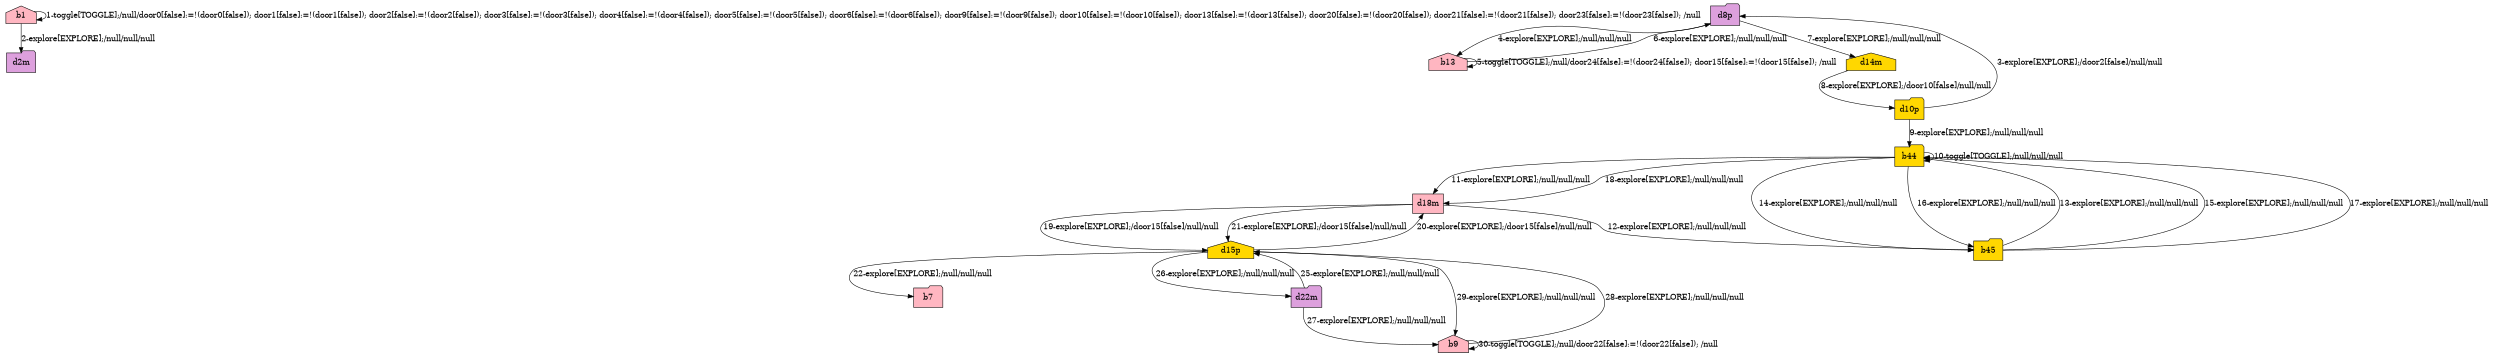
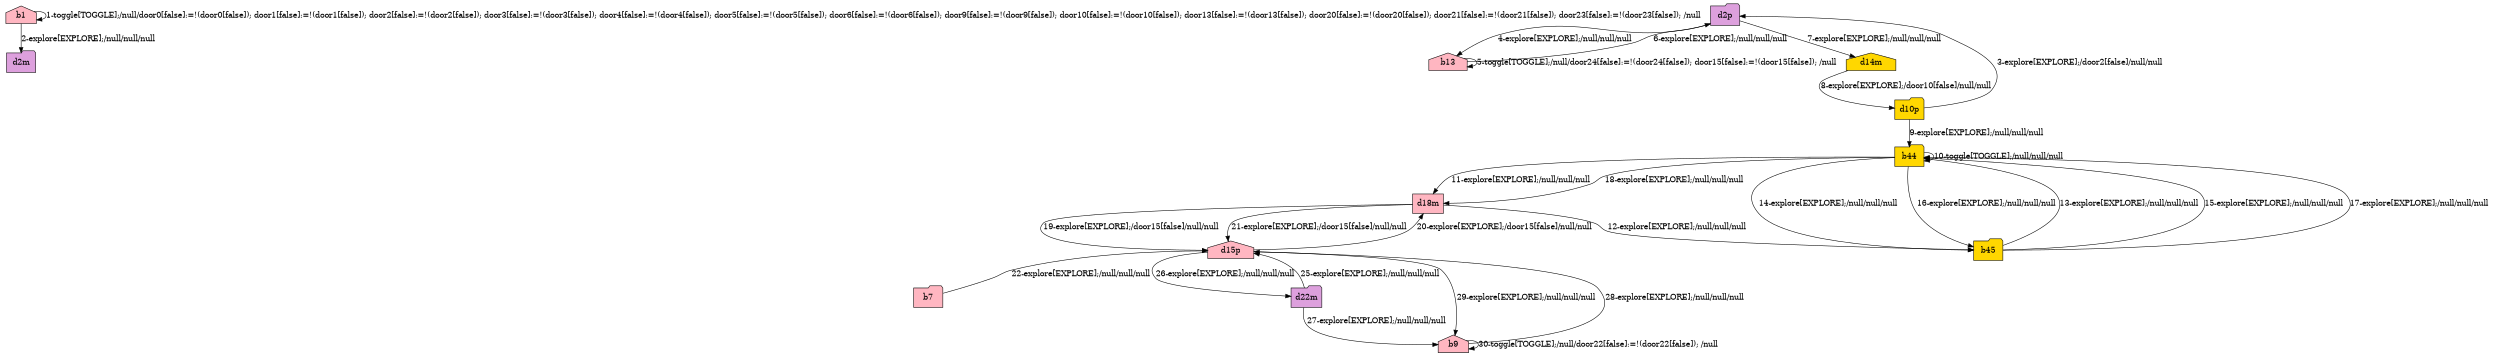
node "d8p": label "d8p" -> "d2p"
node "d15p": fillcolor gold -> lightpink
edge "d15p" -> "b7": reversed
